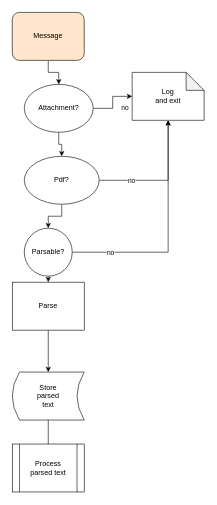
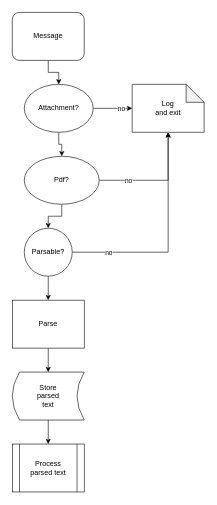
node "Message": fillcolor #ffe6cc -> #ffffff
node "Log and exit": moved (168, 96) -> (168, 108)
node "Parse": moved (48, 306) -> (48, 324)
edge "Store parsed text" -- "Process parsed text": arrowhead none -> classic
